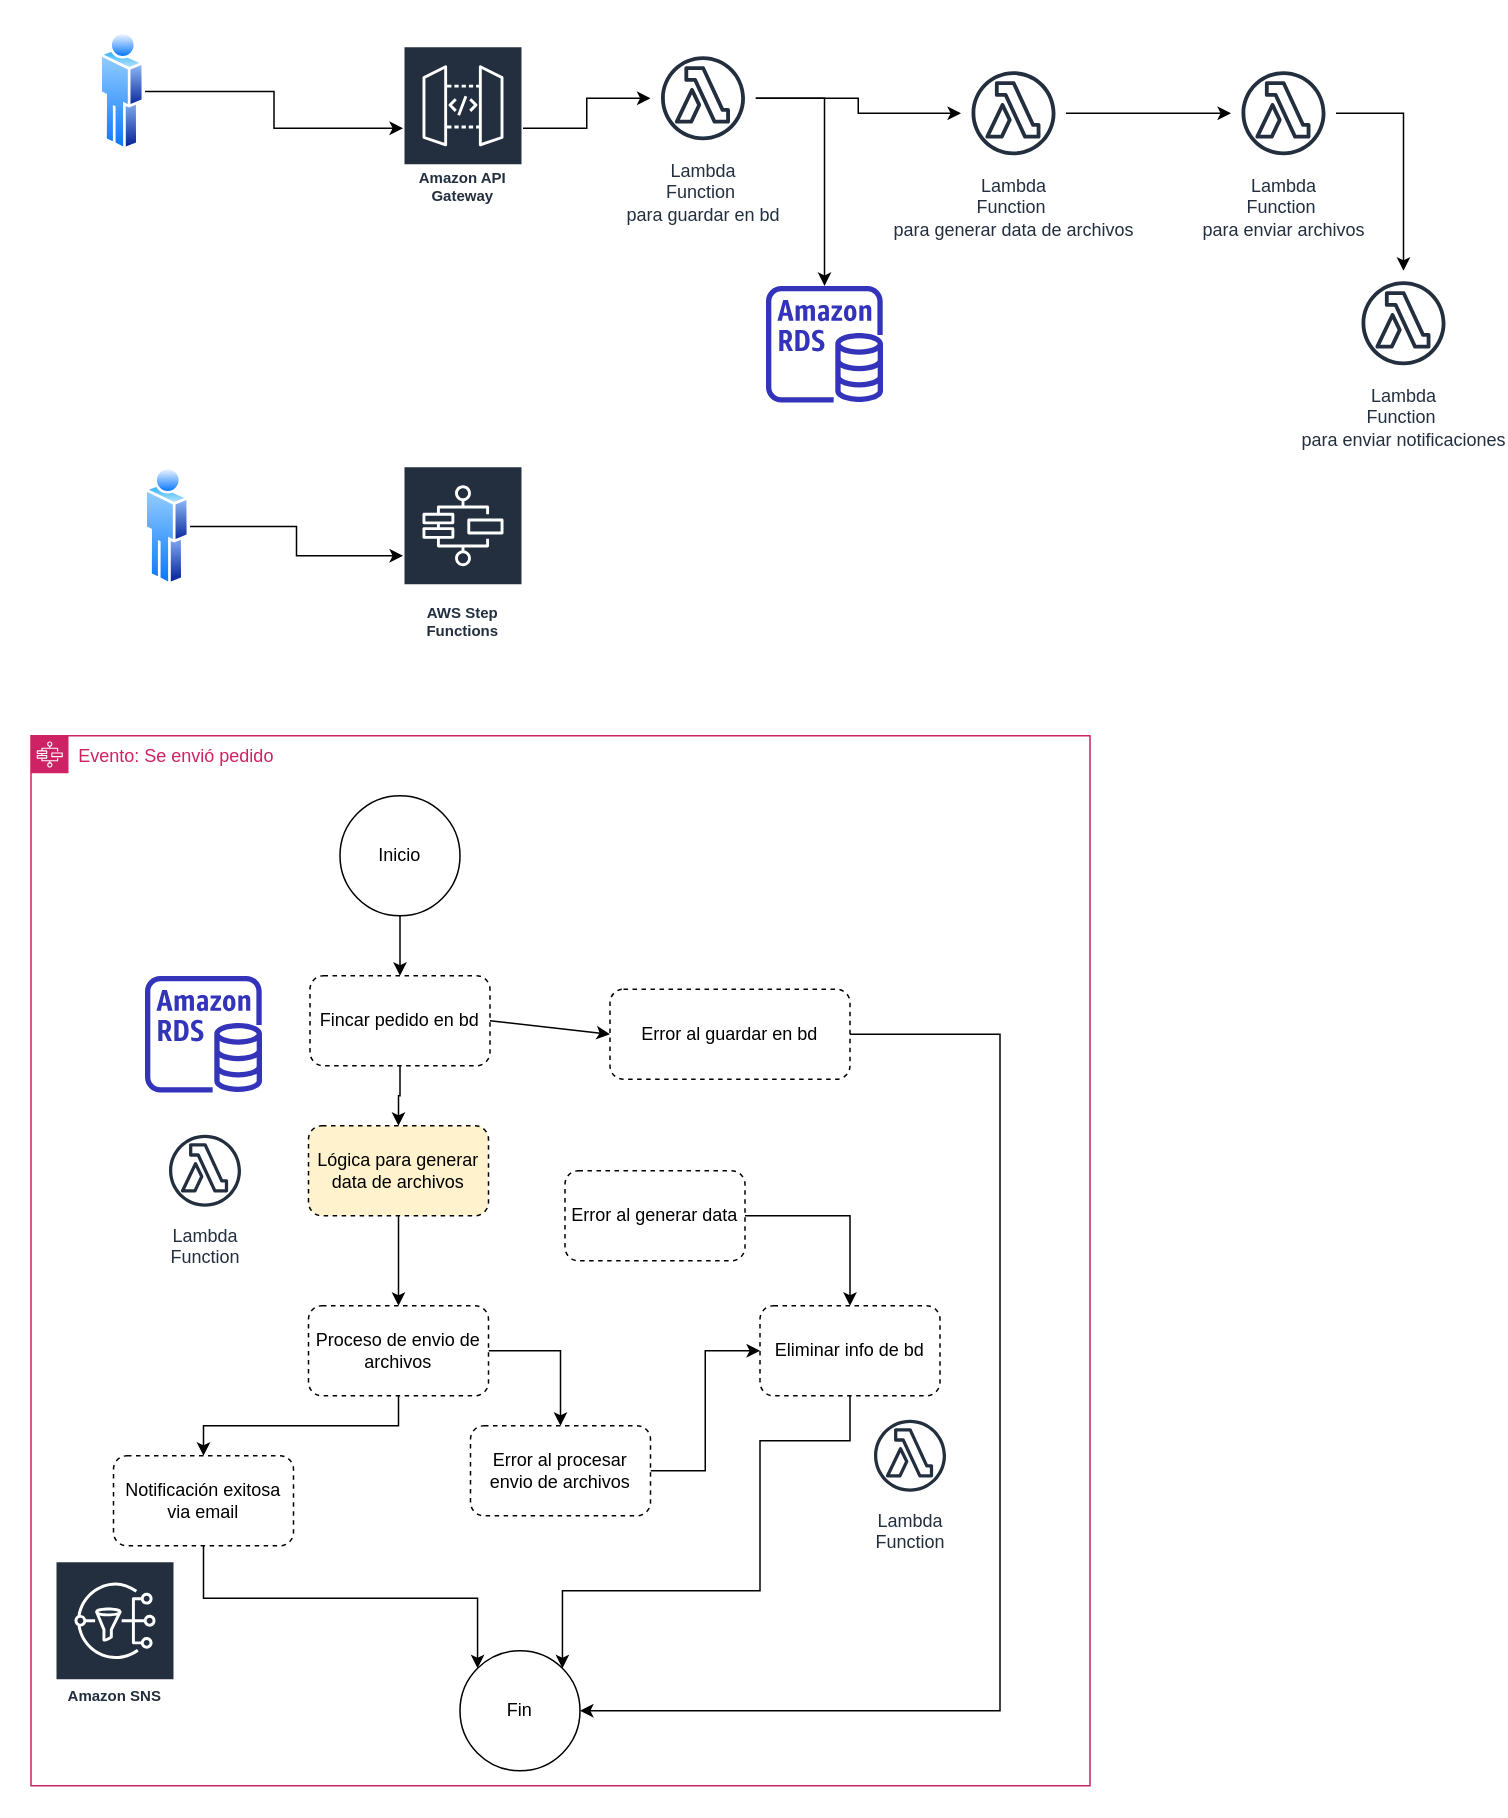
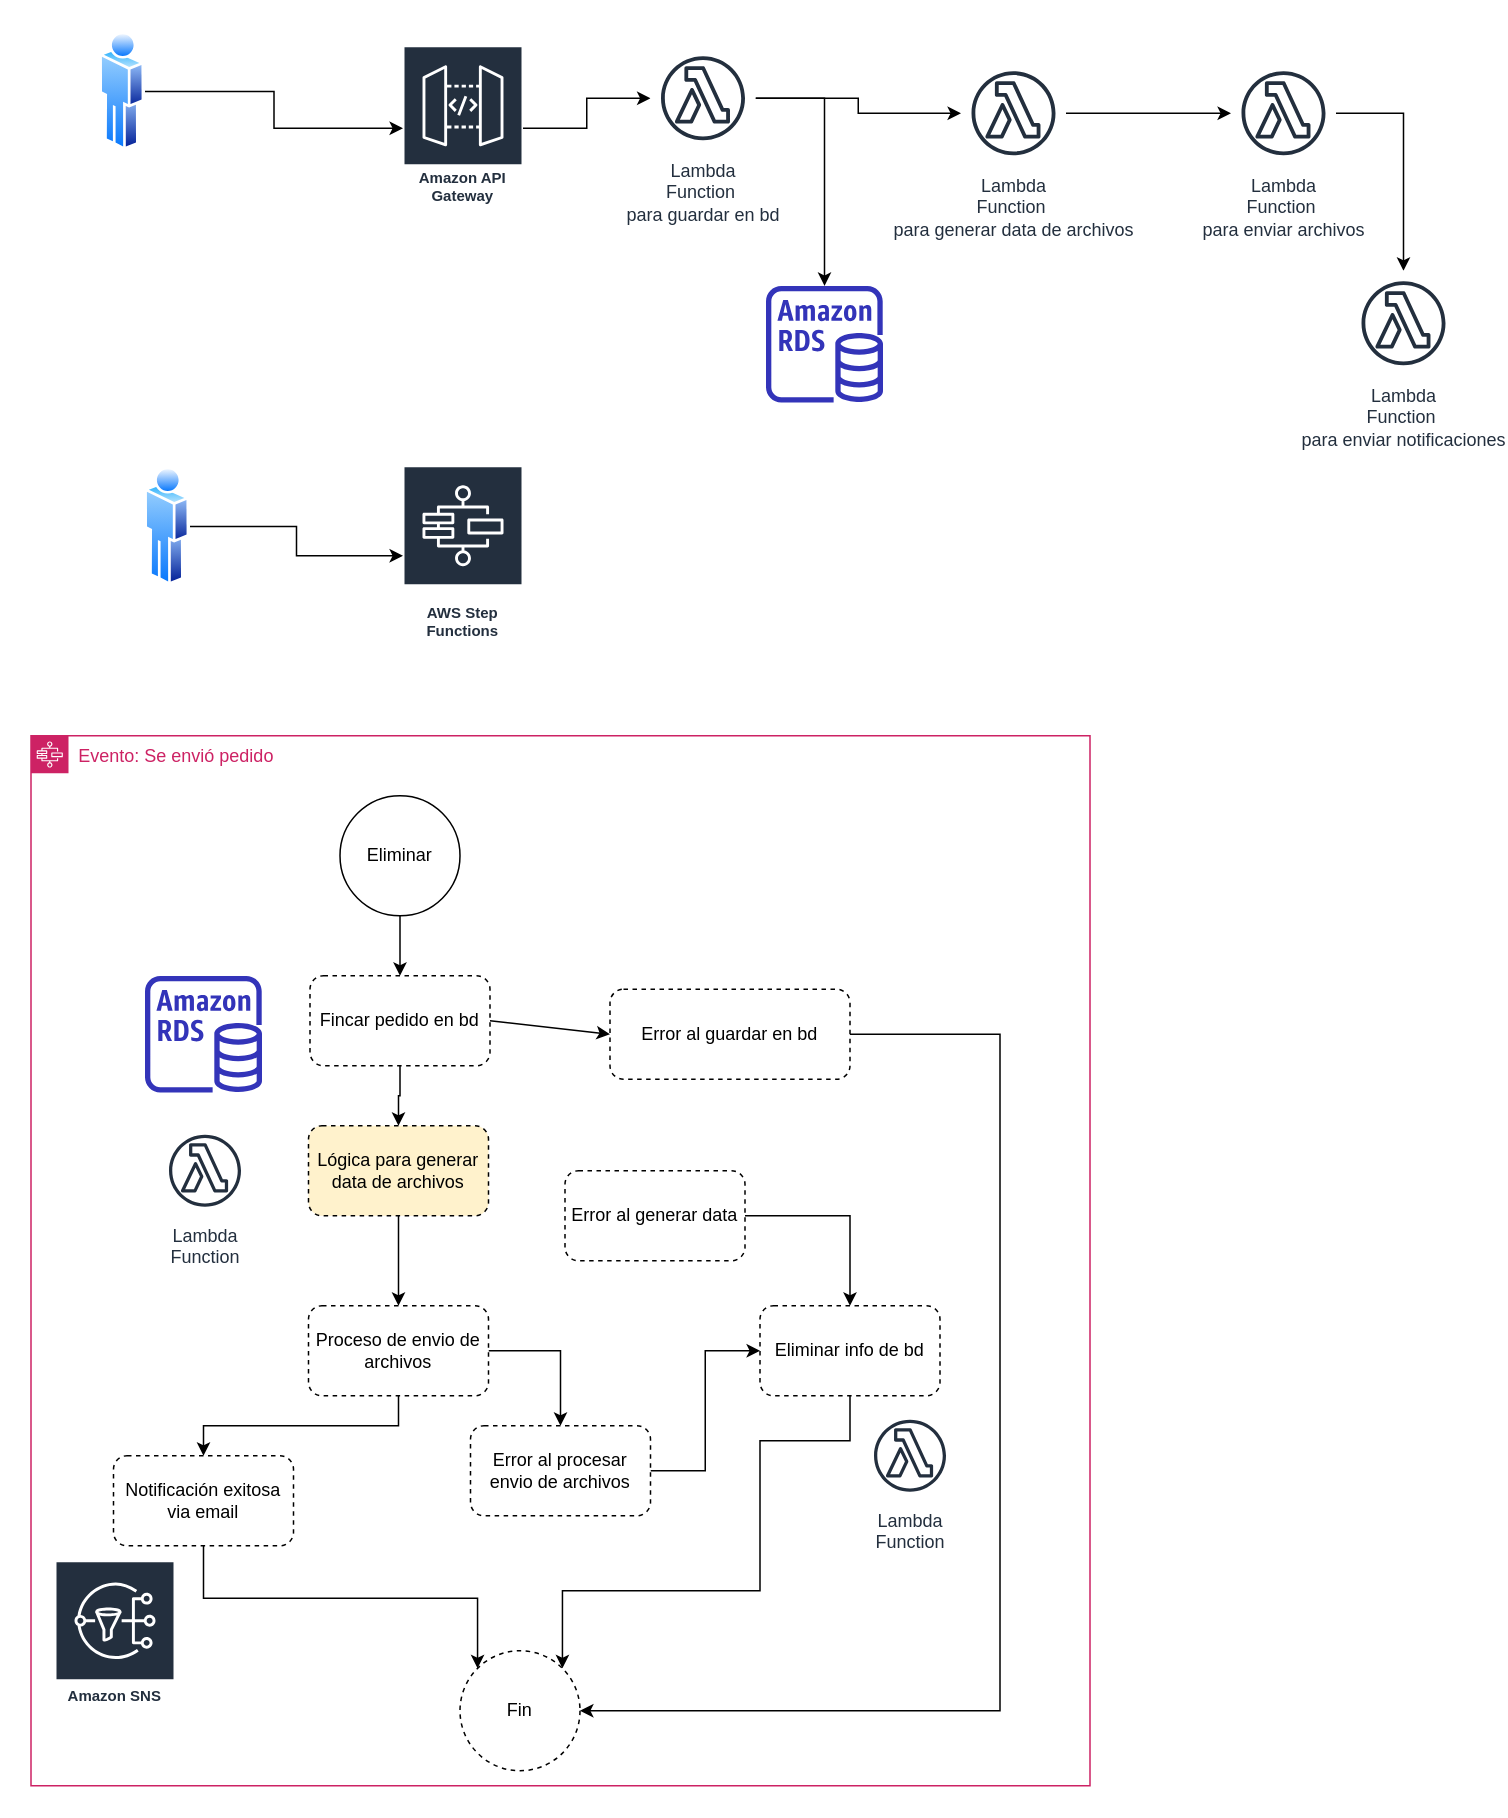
node "Inicio": label "Inicio" -> "Eliminar"
node "Fin": style solid -> dashed
